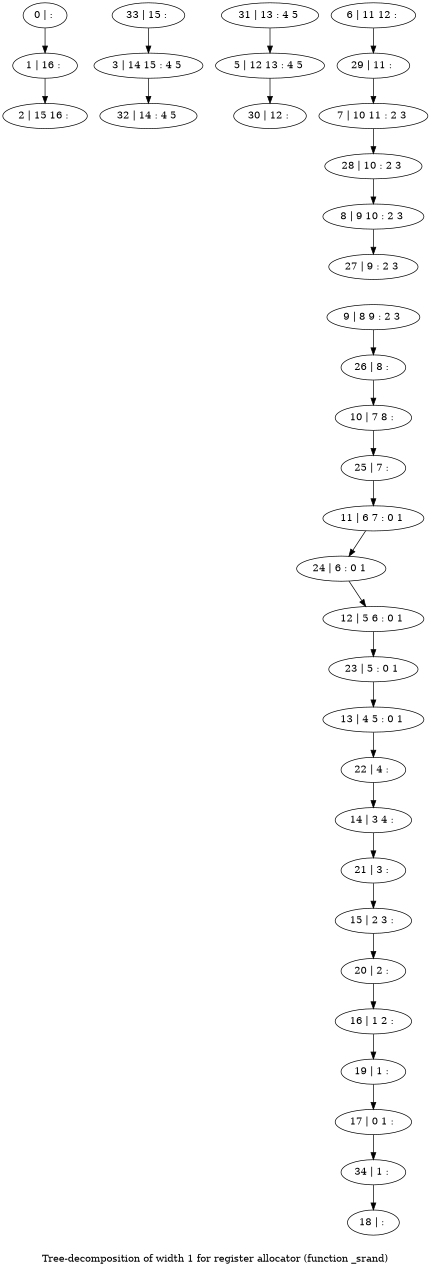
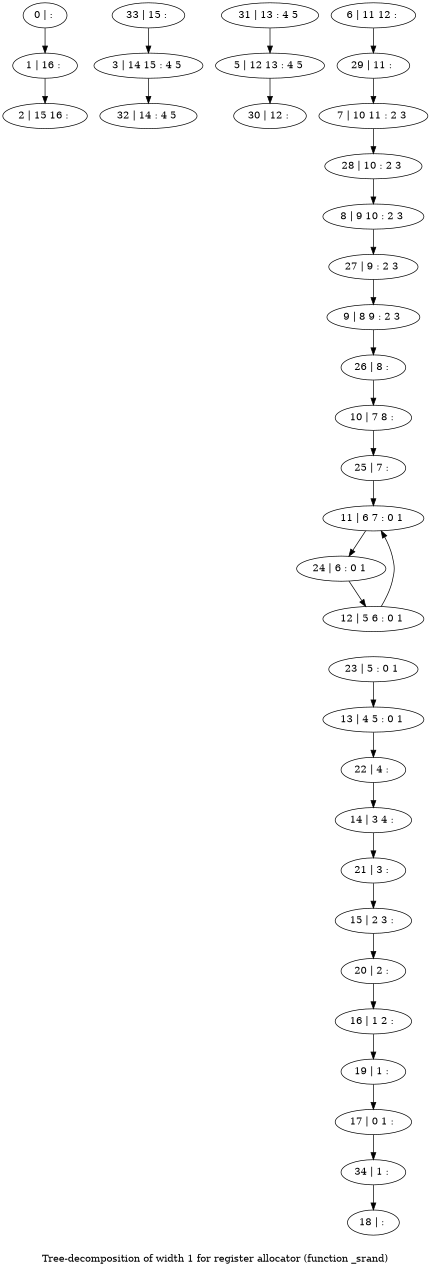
edge "27 | 9 : 2 3" -> "9 | 8 9 : 2 3": added
edge "12 | 5 6 : 0 1" -> "23 | 5 : 0 1": now "12 | 5 6 : 0 1" -> "11 | 6 7 : 0 1"
